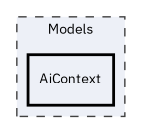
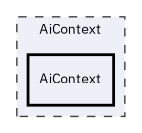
cluster "Models": label "Models" -> "AiContext"
